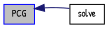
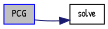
edge "solve" -> "PCG": reversed
